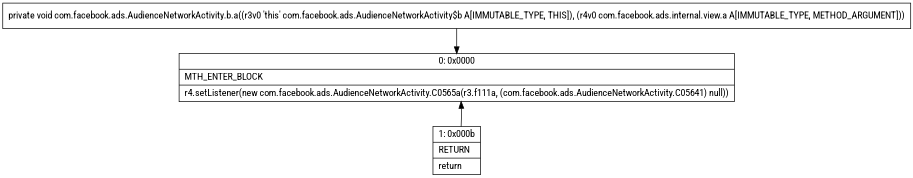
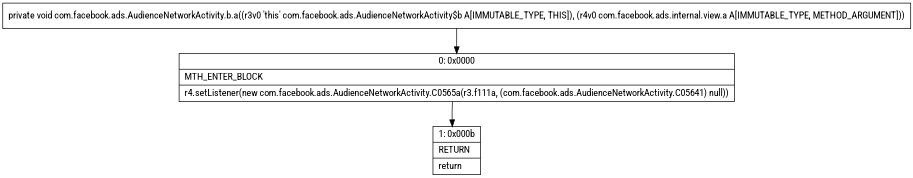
edge "1: 0x000b" -> "0: 0x0000": reversed
